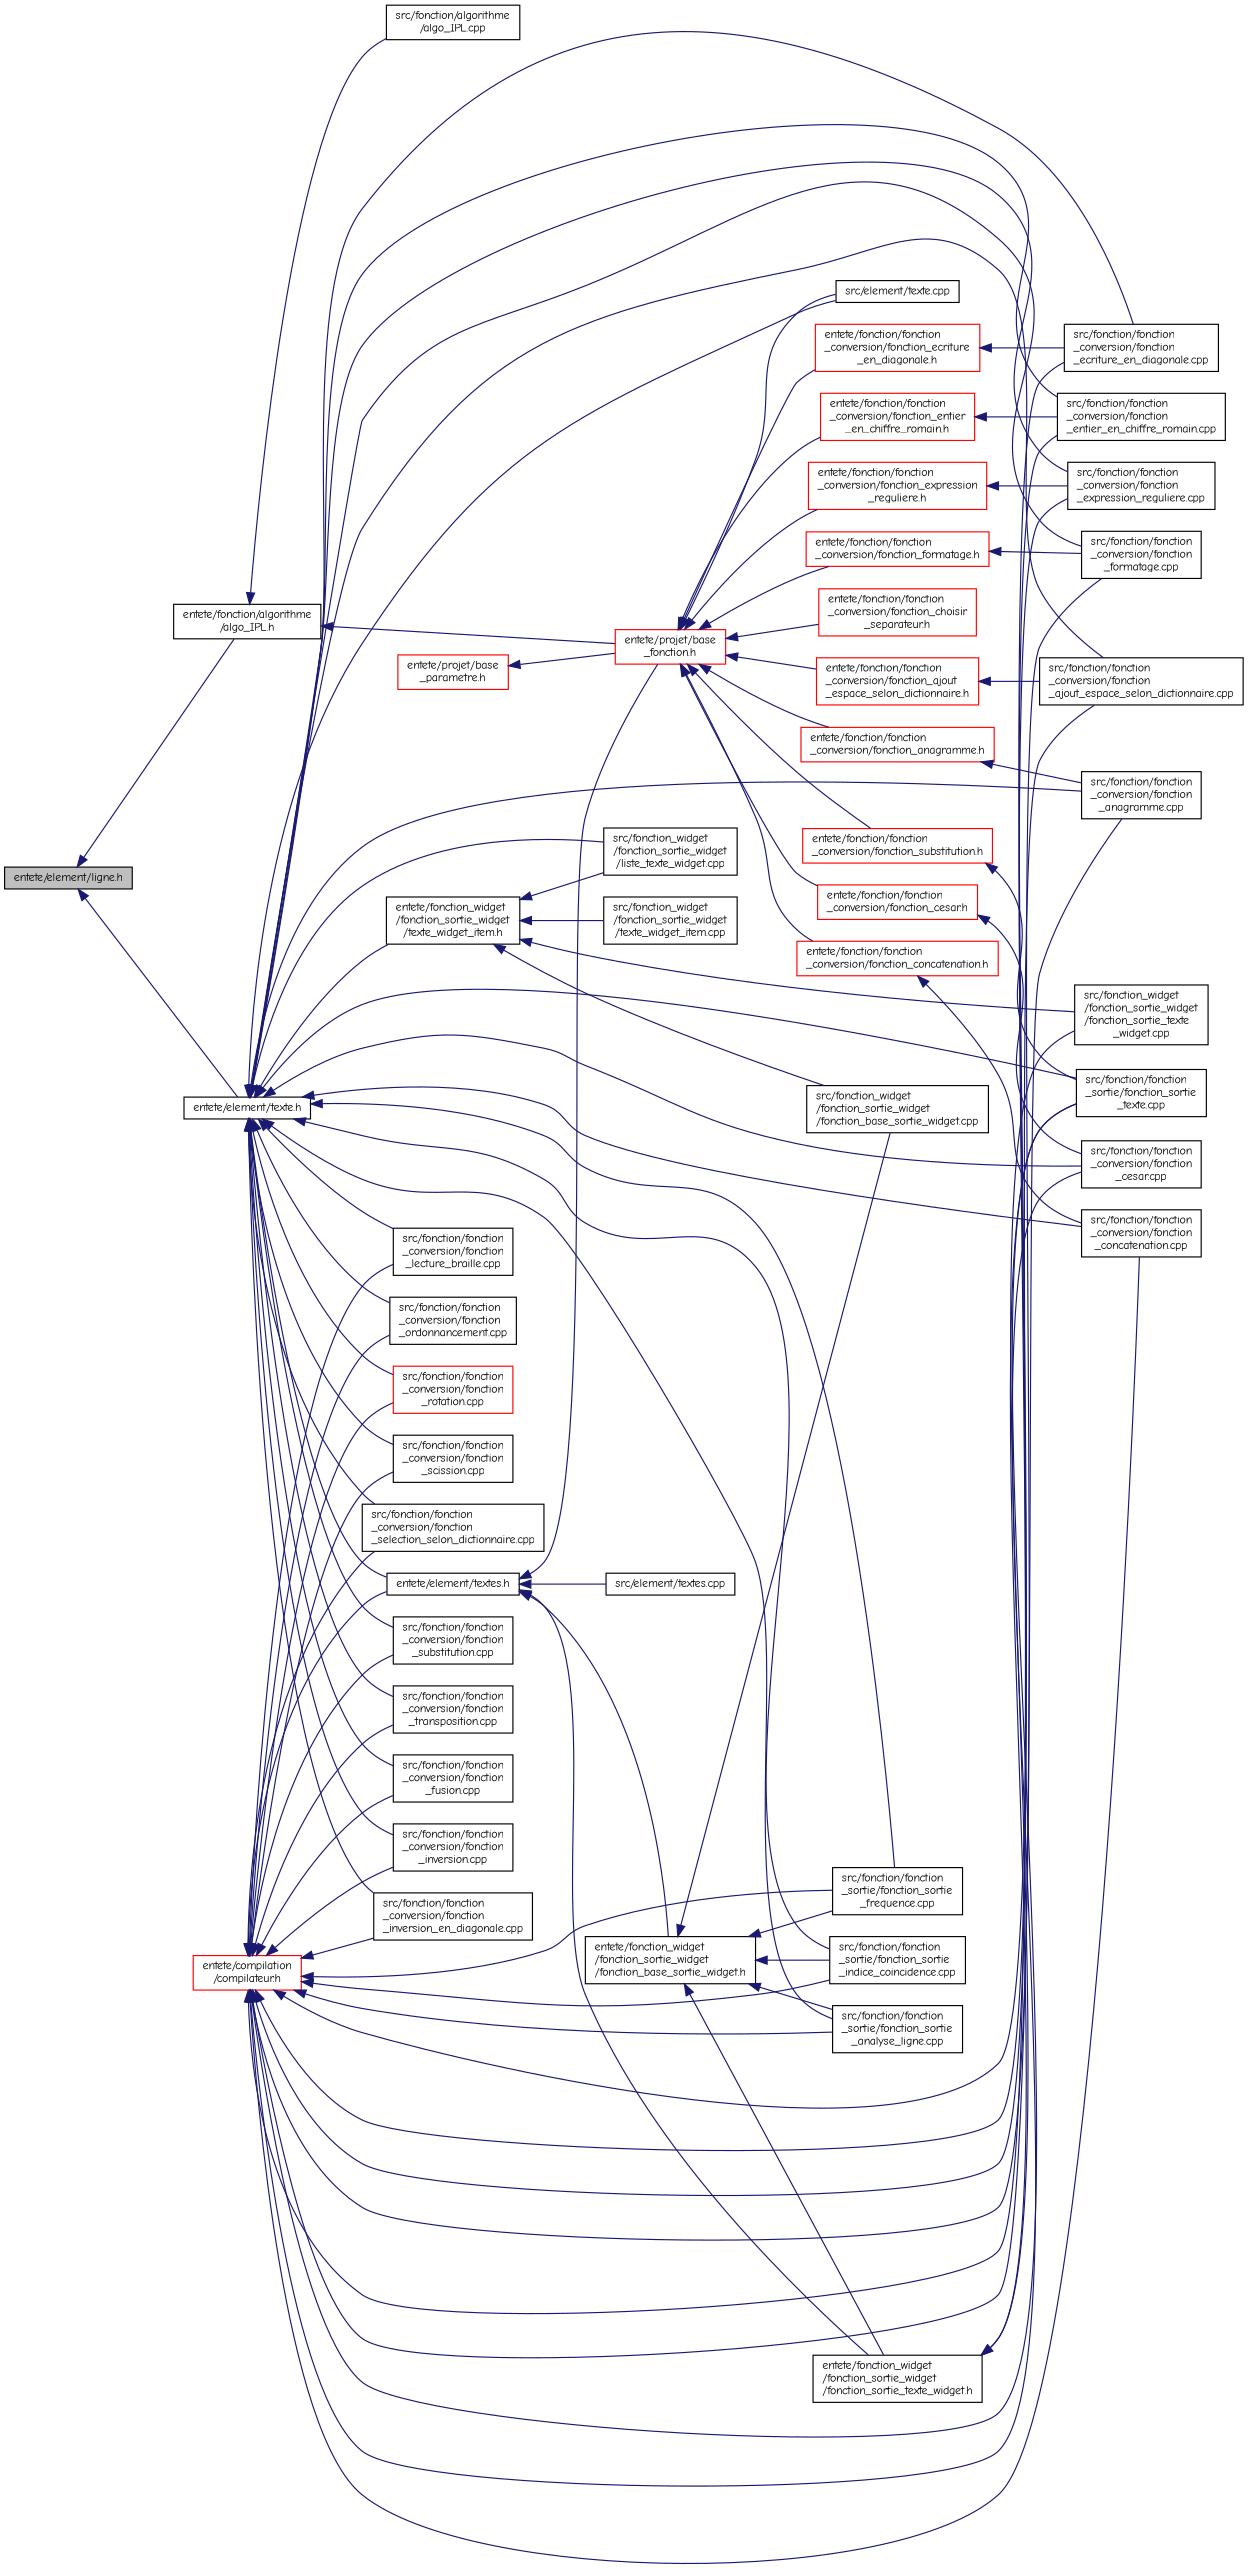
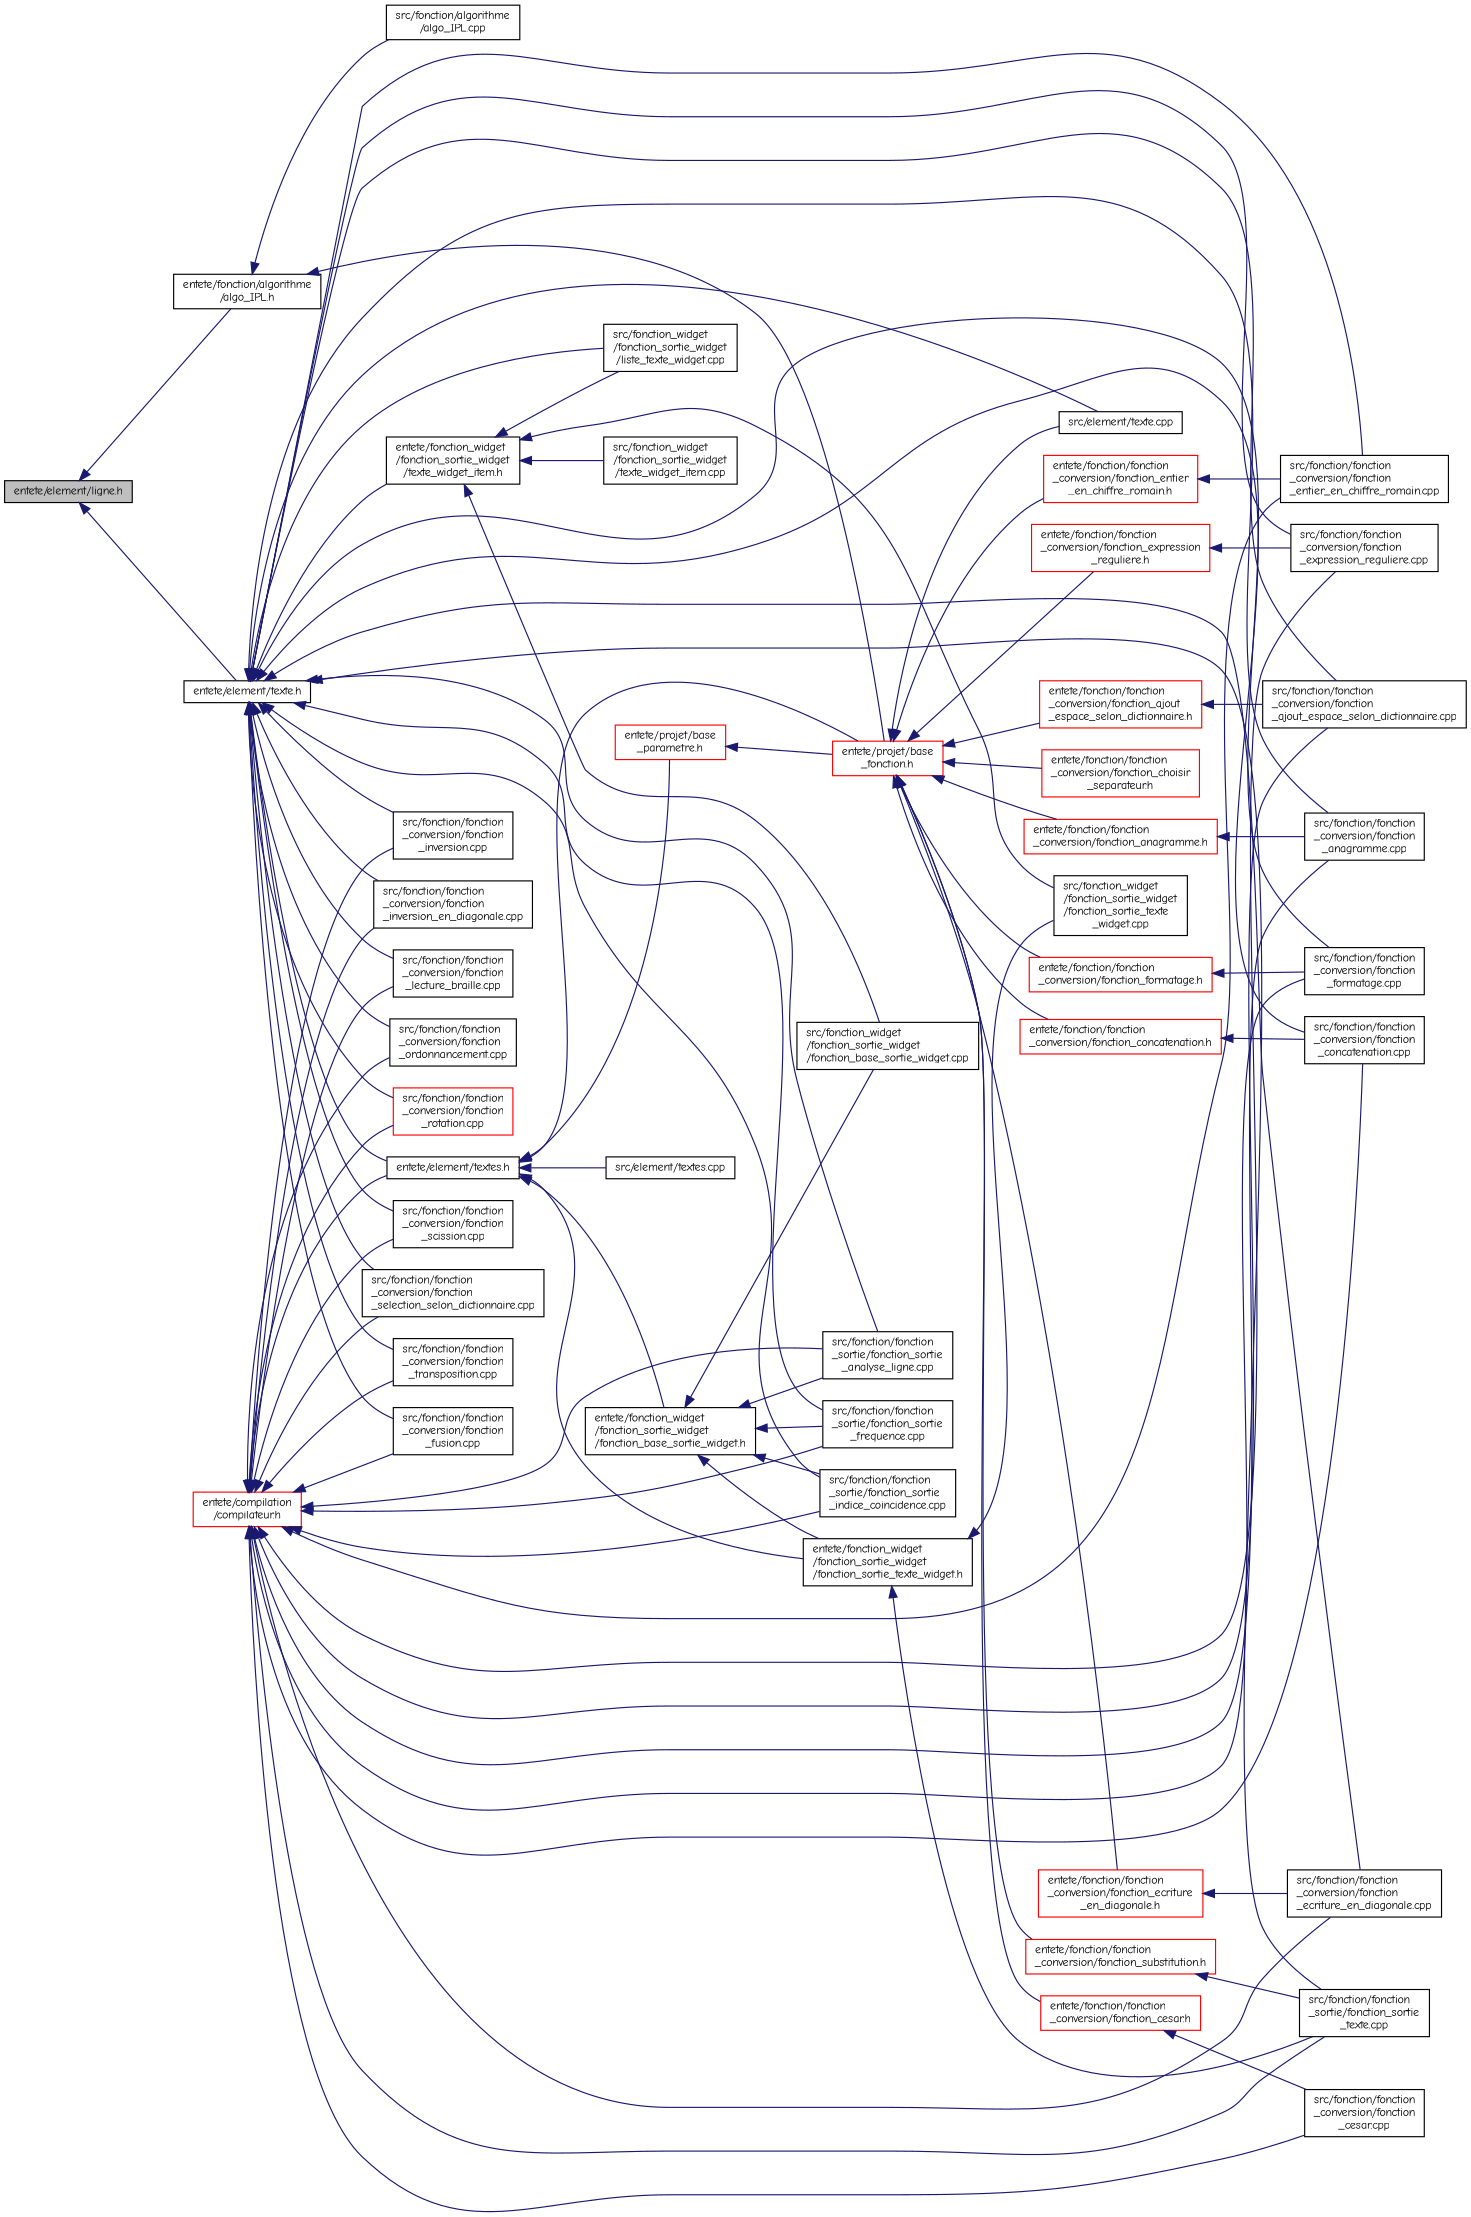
edge "entete/projet/base _parametre.h" -> "entete/element/textes.h": added
edge "src/fonction/fonction _conversion/fonction _cesar.cpp" -> "entete/element/texte.h": removed
node "src/fonction/fonction _conversion/fonction _substitution.cpp": removed
